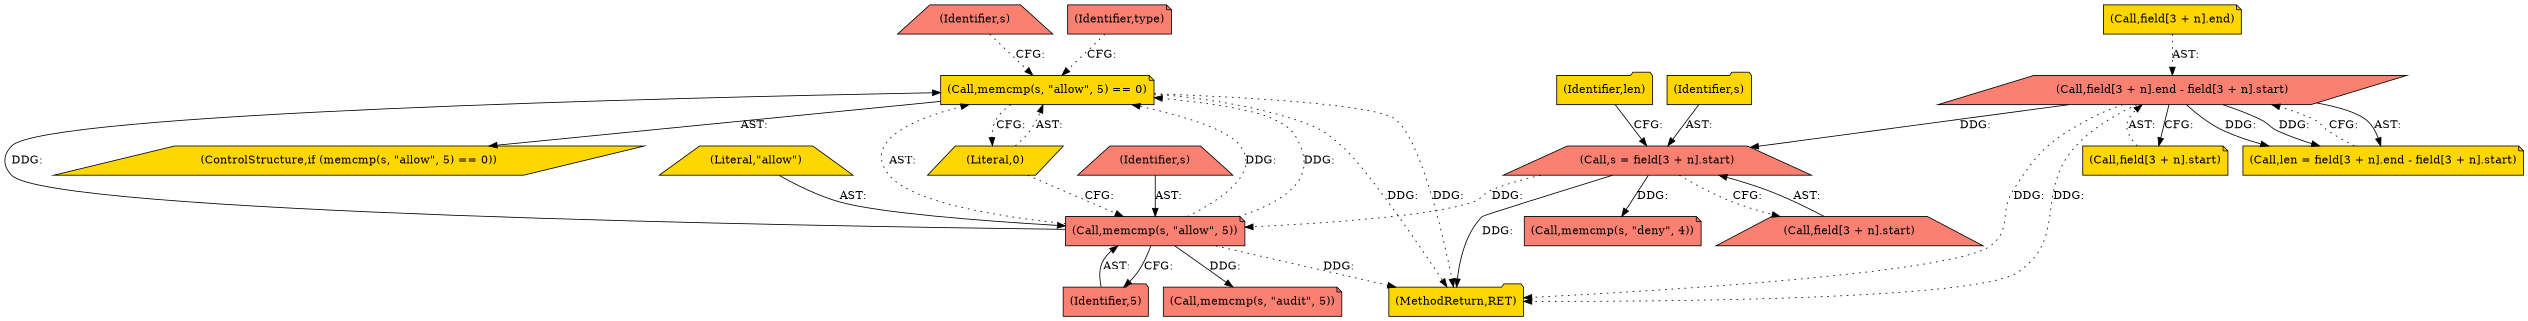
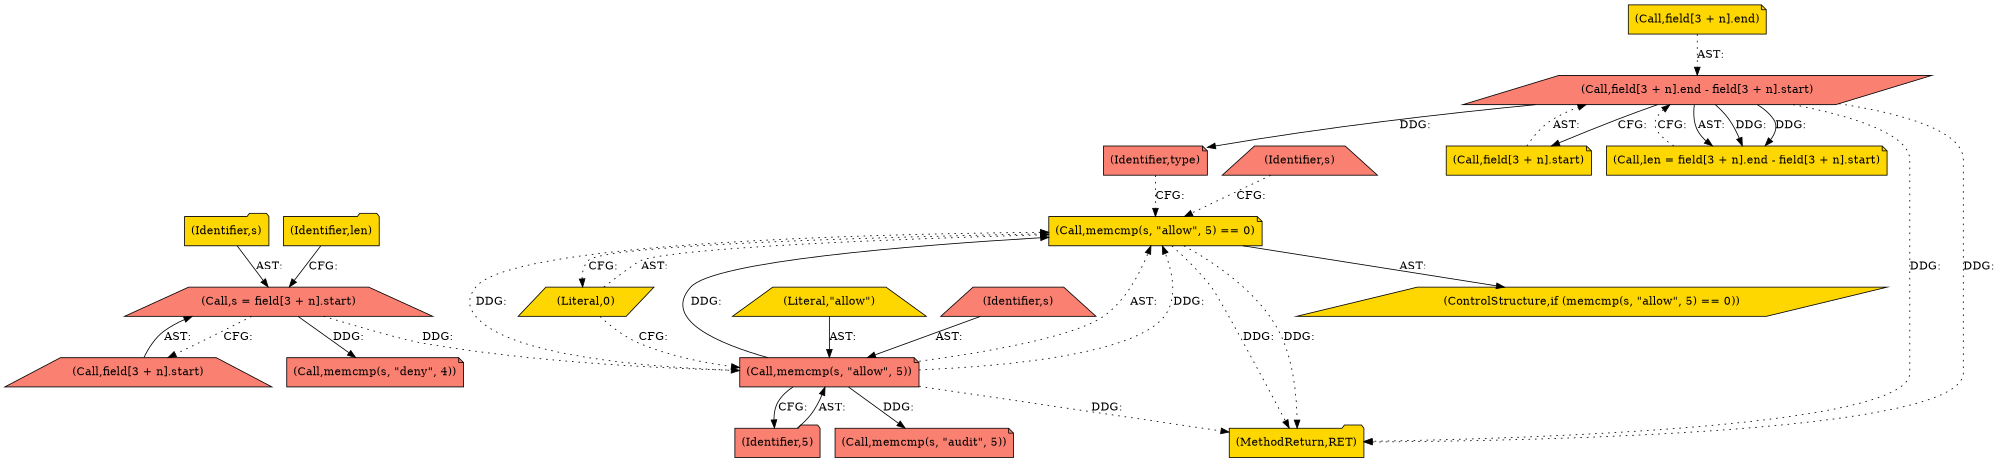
edge "(Call,field[3 + n].end - field[3 + n].start)" -> "(Call,s = field[3 + n].start)": now "(Call,field[3 + n].end - field[3 + n].start)" -> "(Identifier,type)"
edge "(Call,s = field[3 + n].start)" -> "(MethodReturn,RET)": removed, label "DDG:"
